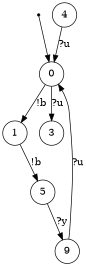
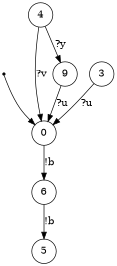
edge "4" -> "0": label "?u" -> "?v"
edge "0" -> "3": reversed
node "1": label "1" -> "6"
edge "5" -> "9": now "4" -> "9"
